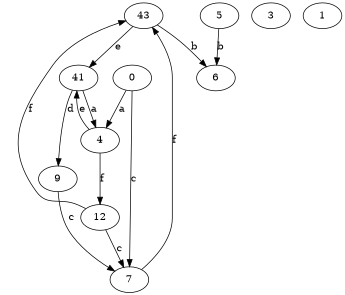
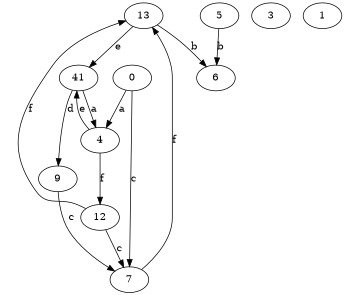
node "43": label "43" -> "13"
